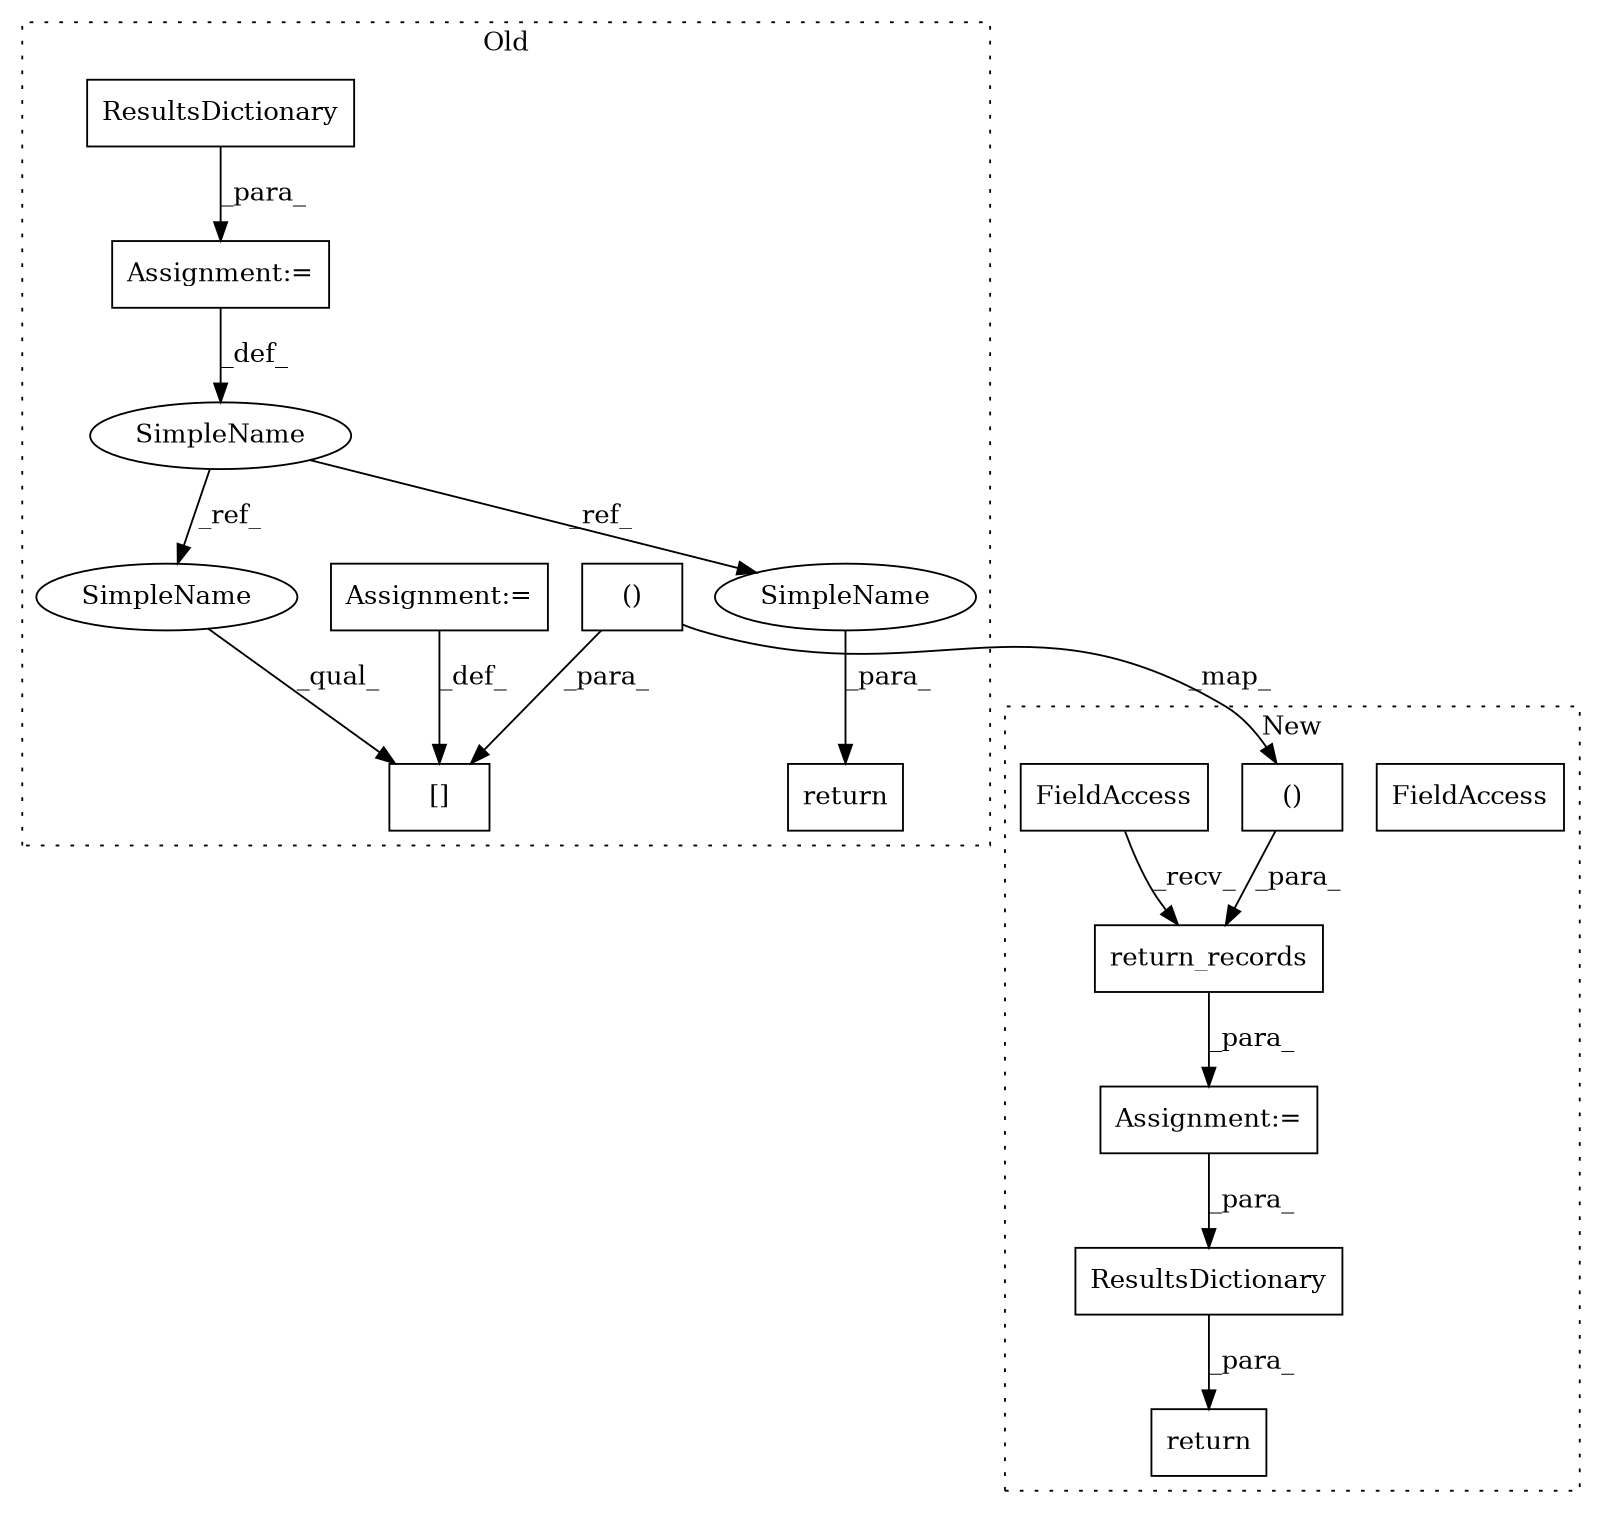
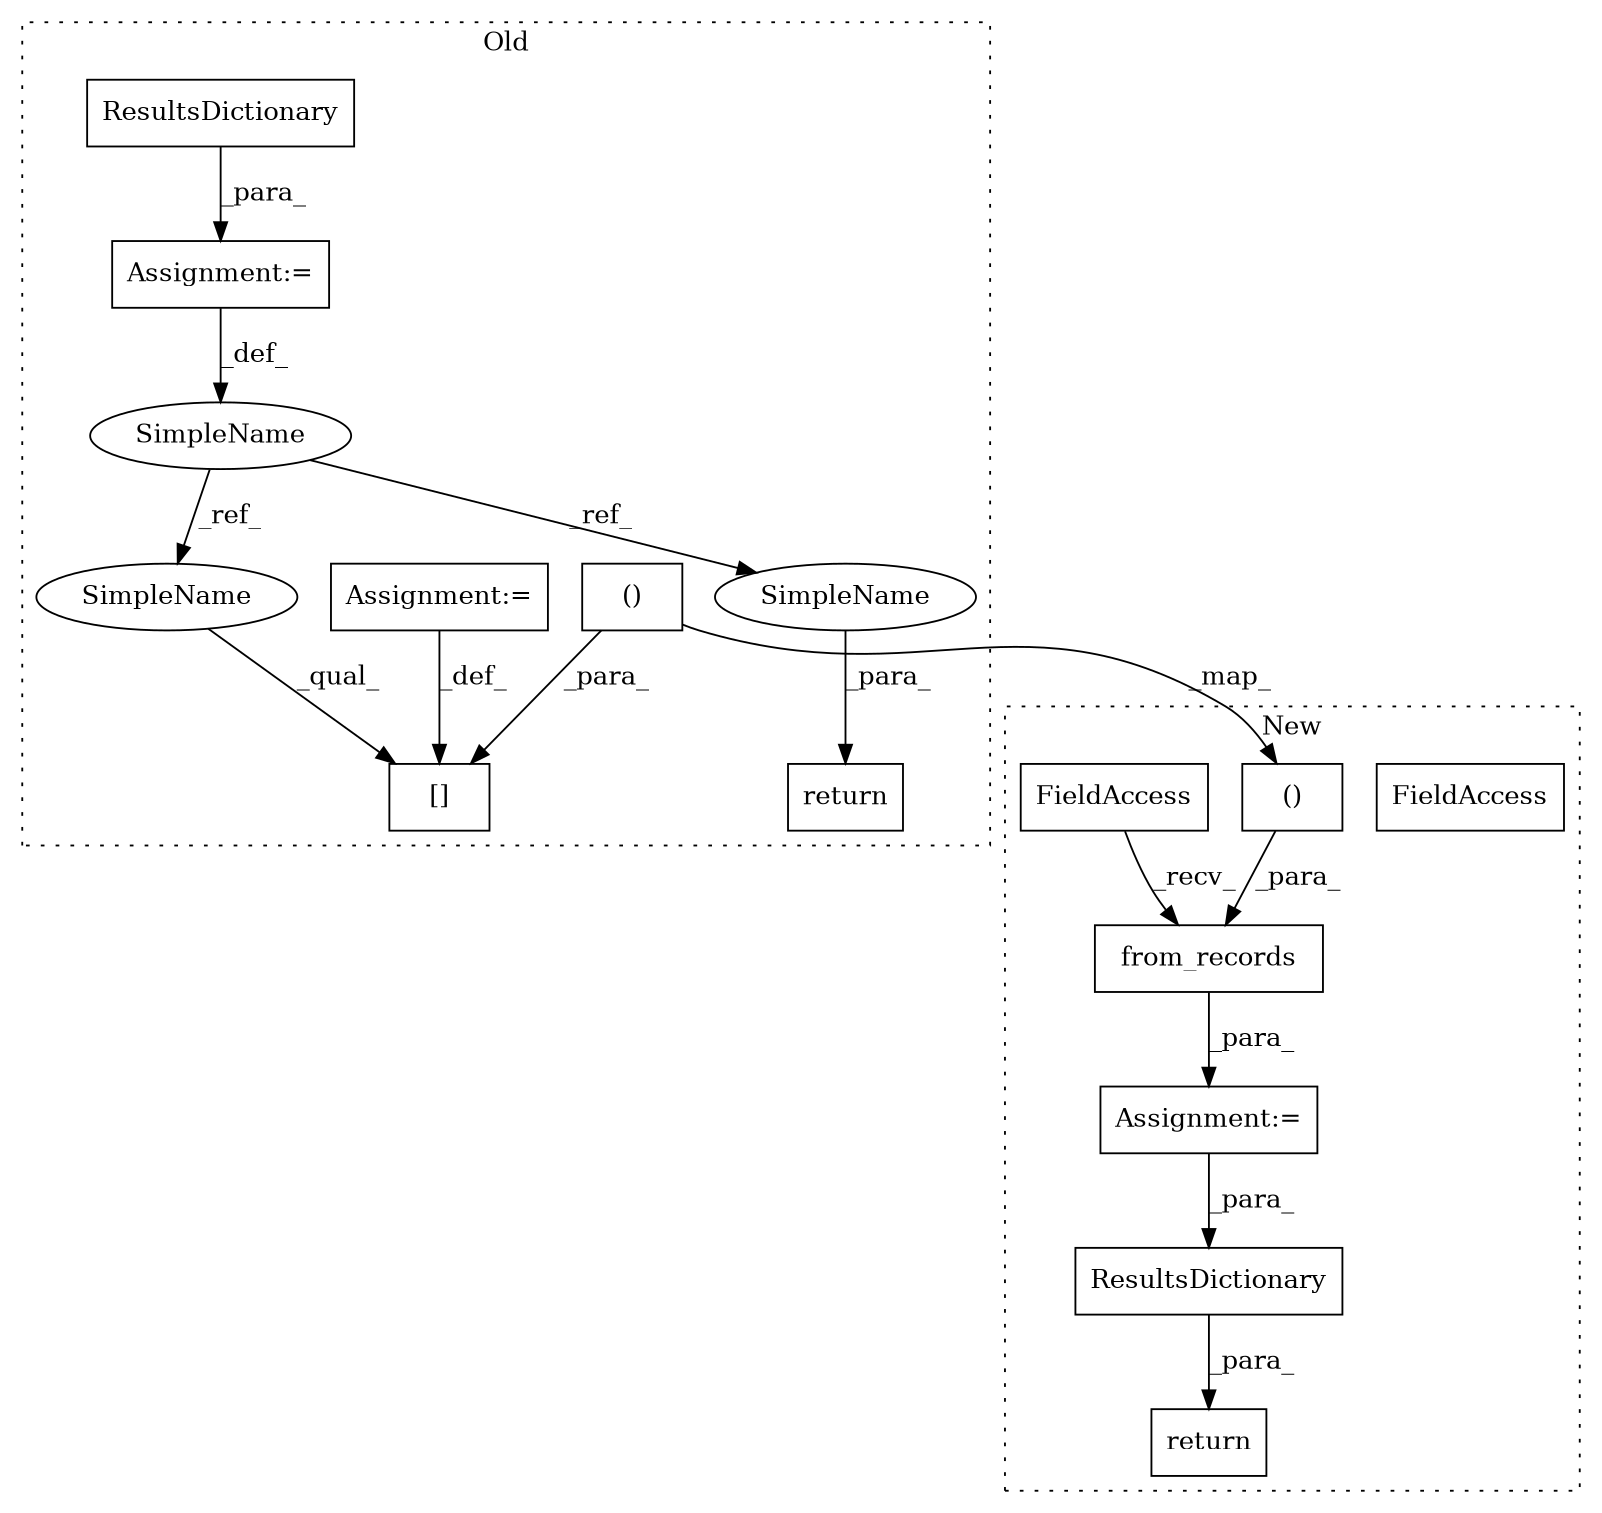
node "return_records": label "return_records" -> "from_records"
